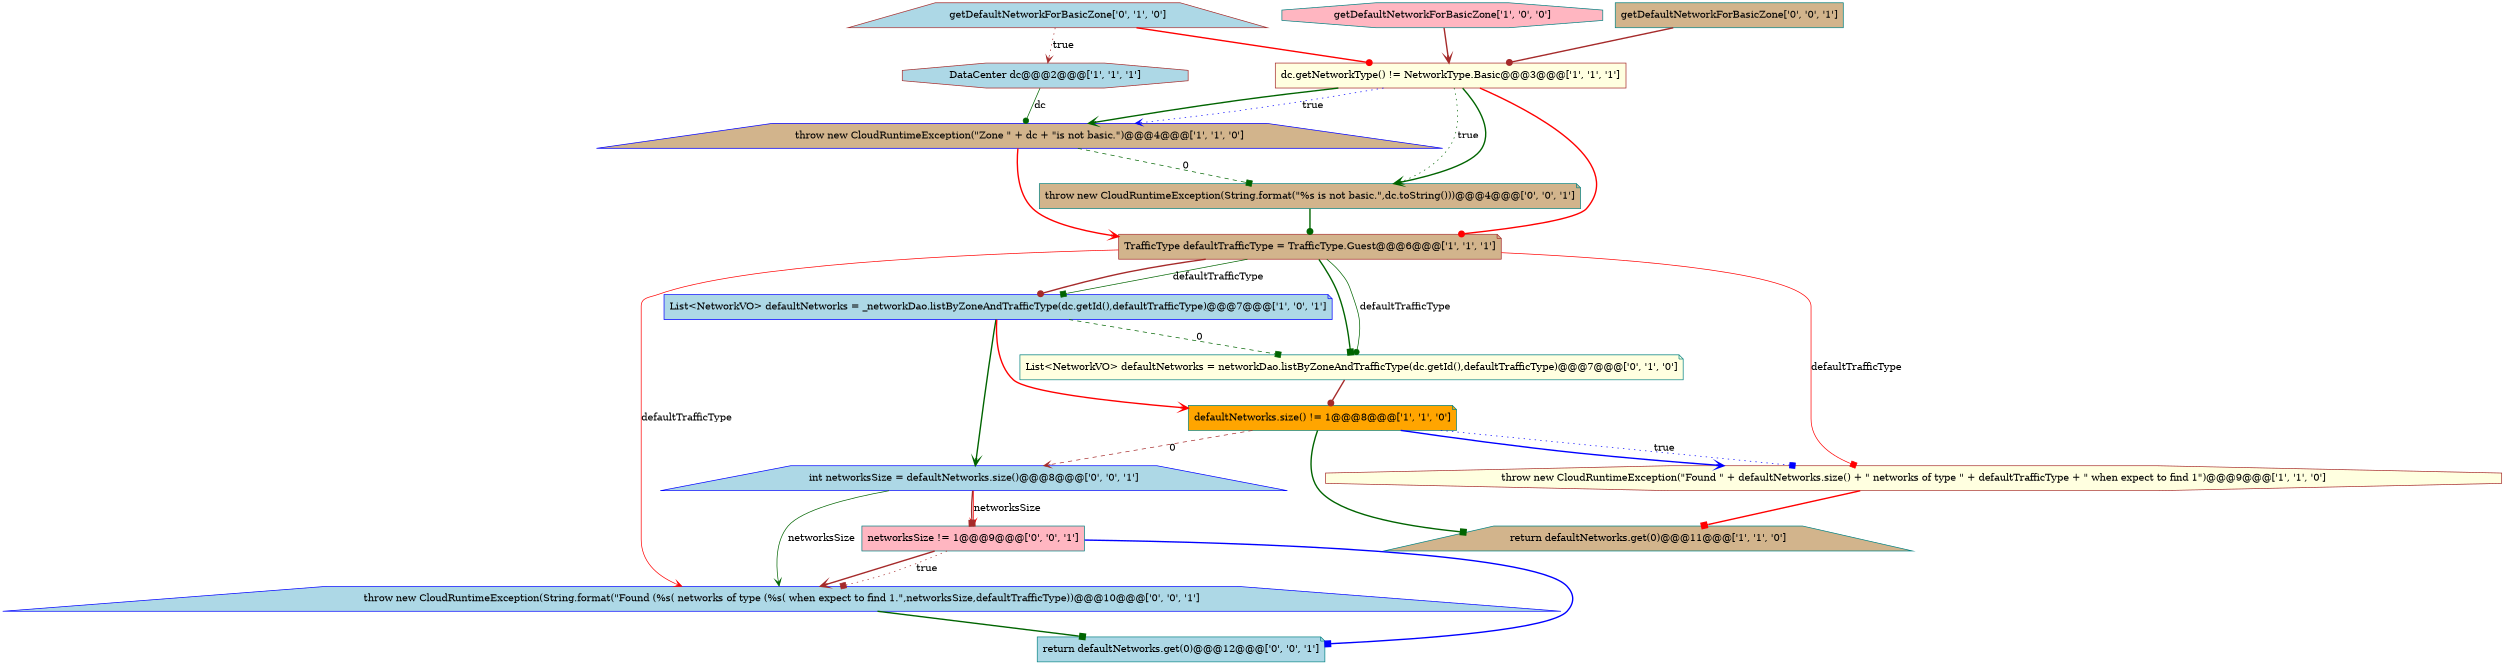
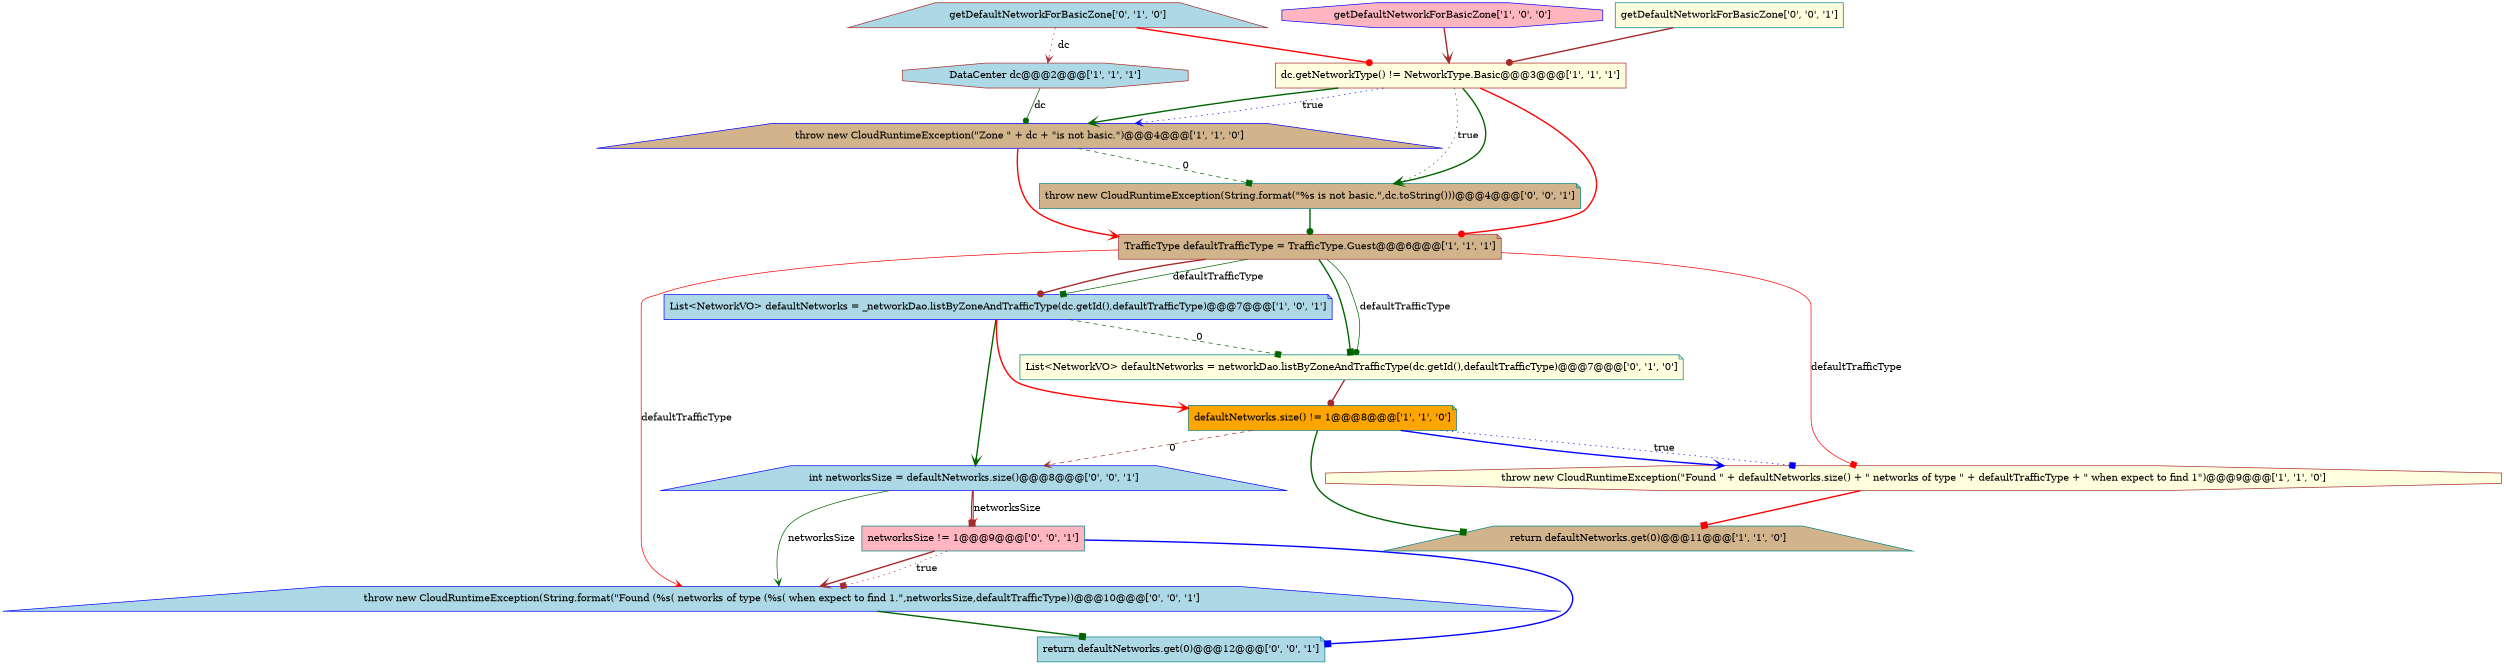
node "getDefaultNetworkForBasicZone['1', '0', '0']": color teal -> blue
node "getDefaultNetworkForBasicZone['0', '0', '1']": fillcolor tan -> lightyellow
edge "getDefaultNetworkForBasicZone['0', '1', '0']" -> "DataCenter dc@@@2@@@['1', '1', '1']": label "true" -> "dc"
